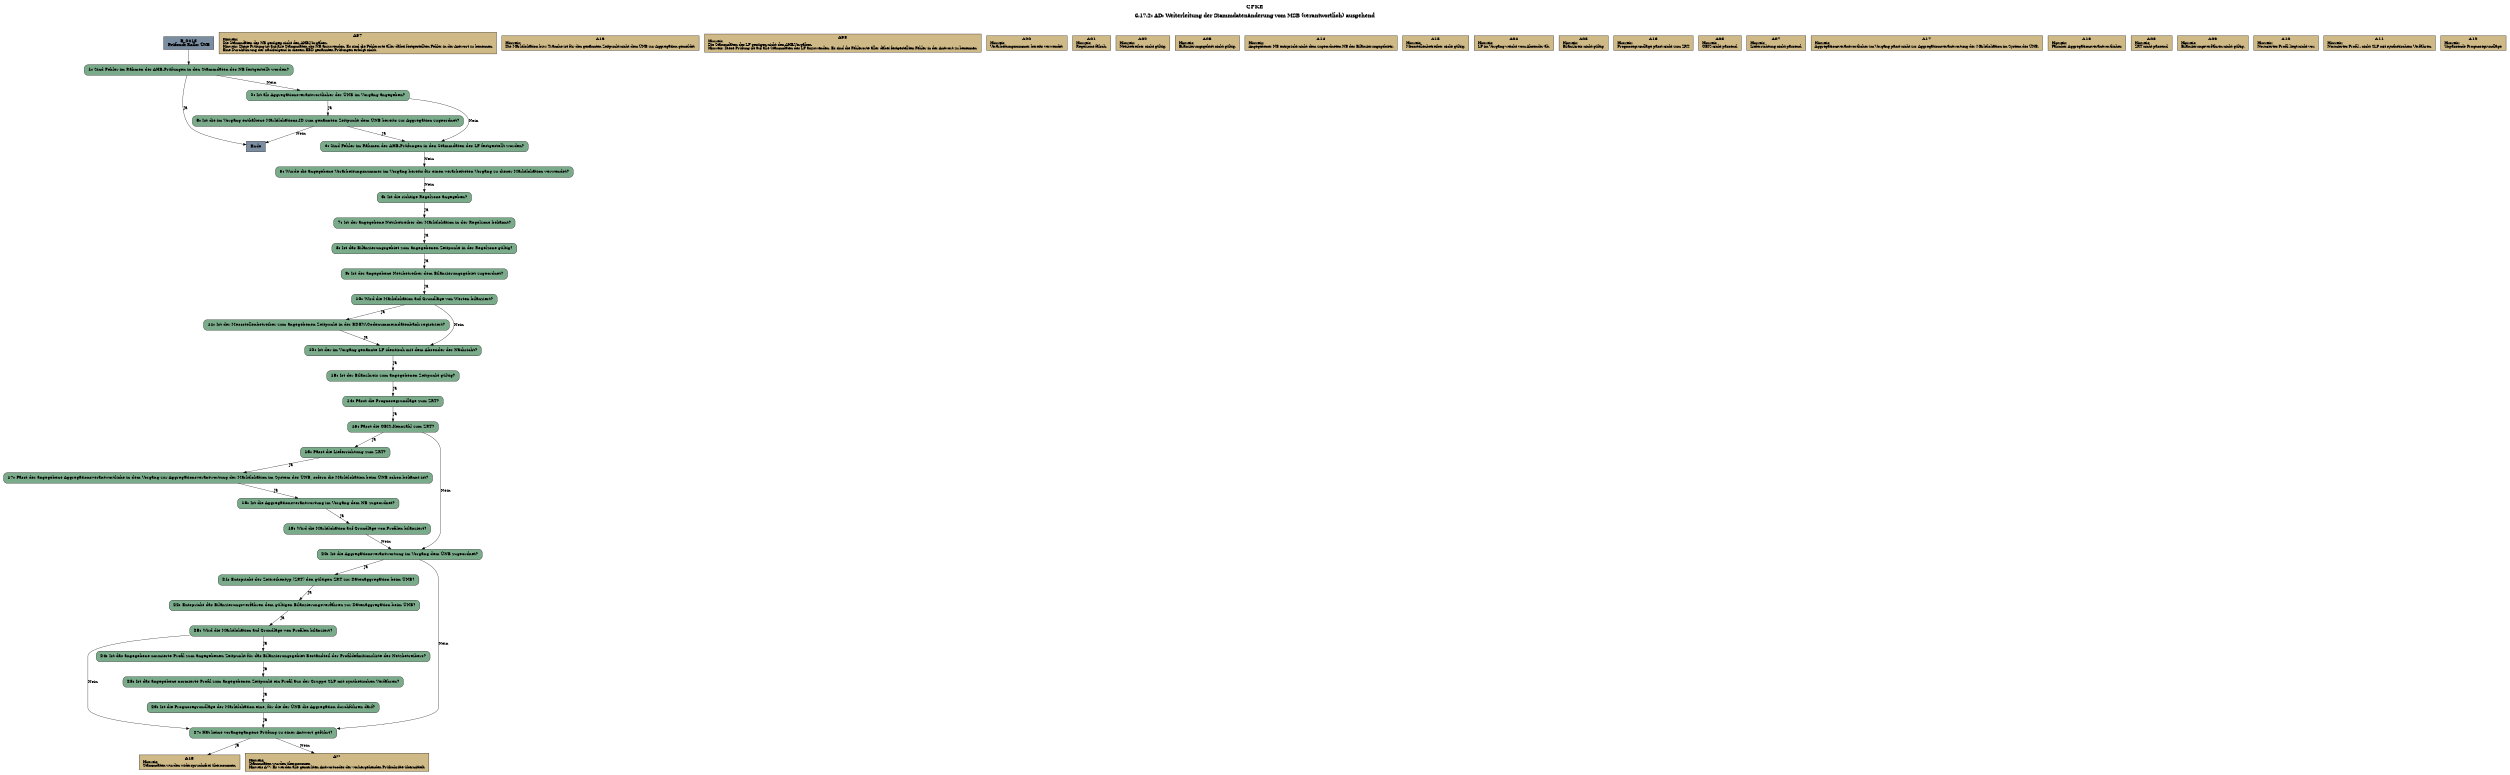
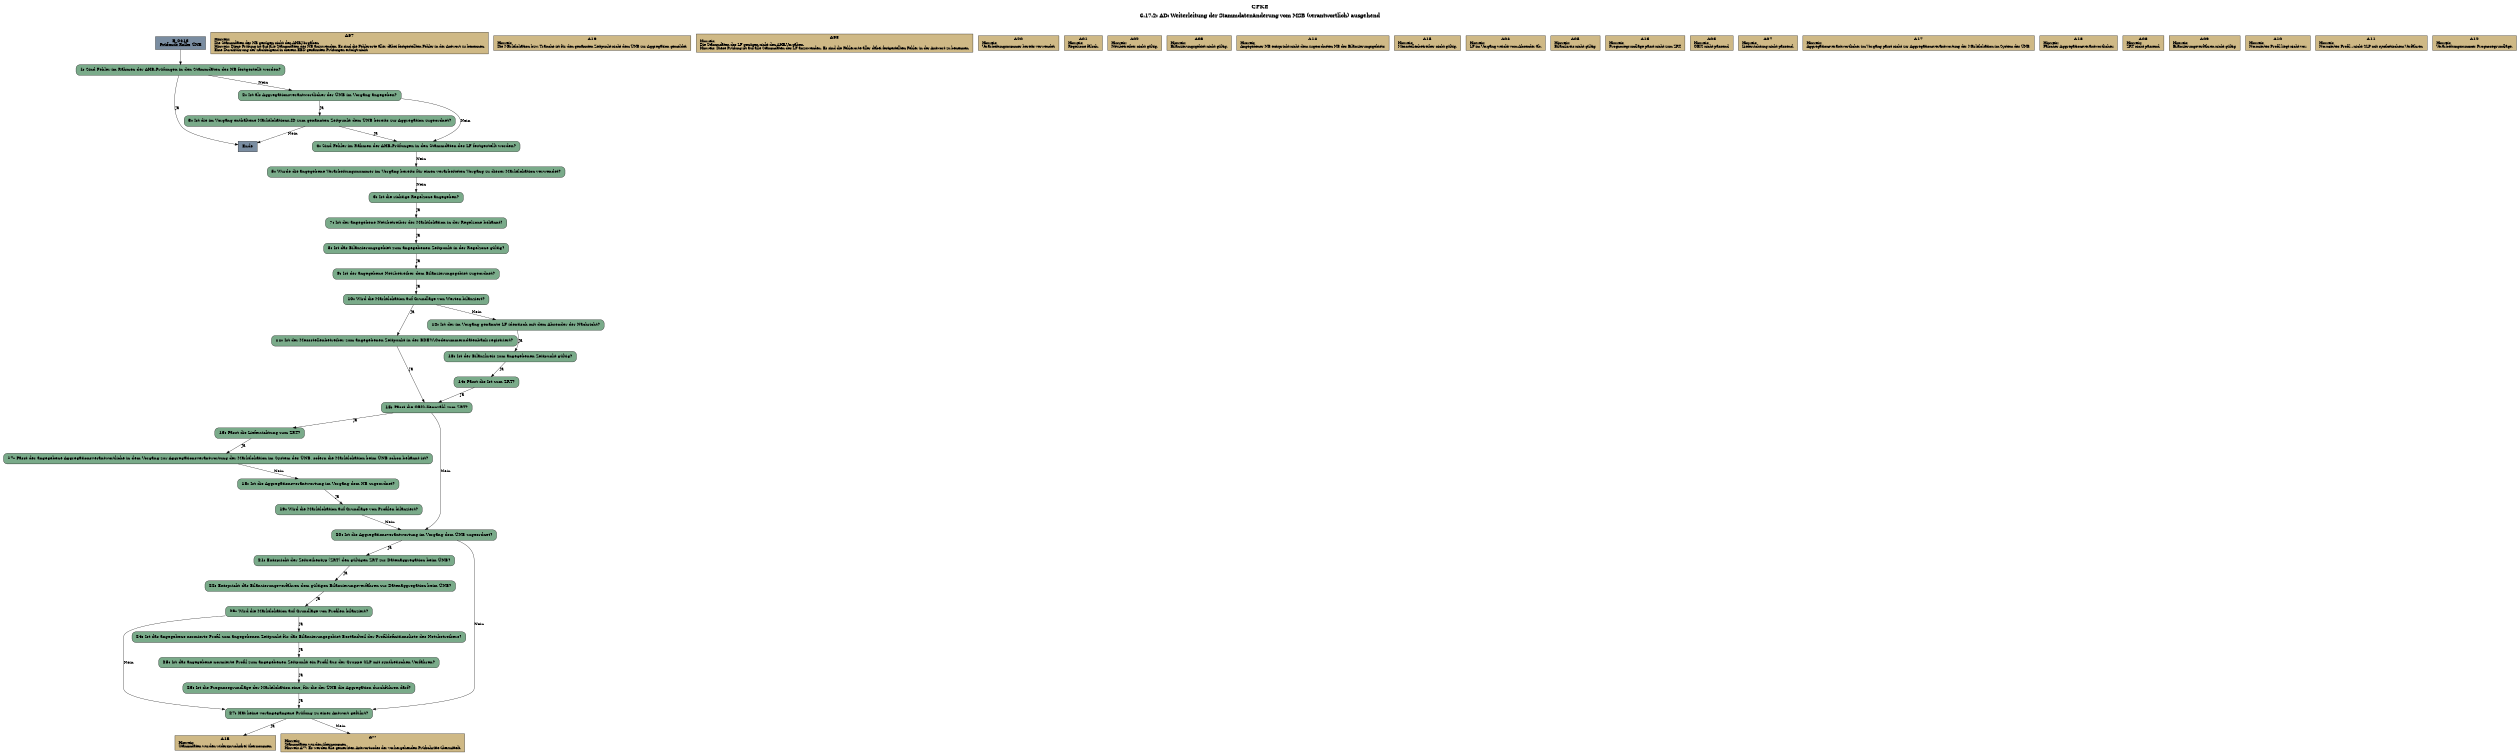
node "A12": text "Unpassende Prognosegrundlage." -> "Verarbeitungsnummer Prognosegrundlage."
edge "11:" -> "12:": now "11:" -> "15:"
node "14:": text "Passt die Prognosegrundlage zum ZRT?" -> "Passt die Ist zum ZRT?"
edge "17:" -> "18:": label "Ja" -> "Nein"
